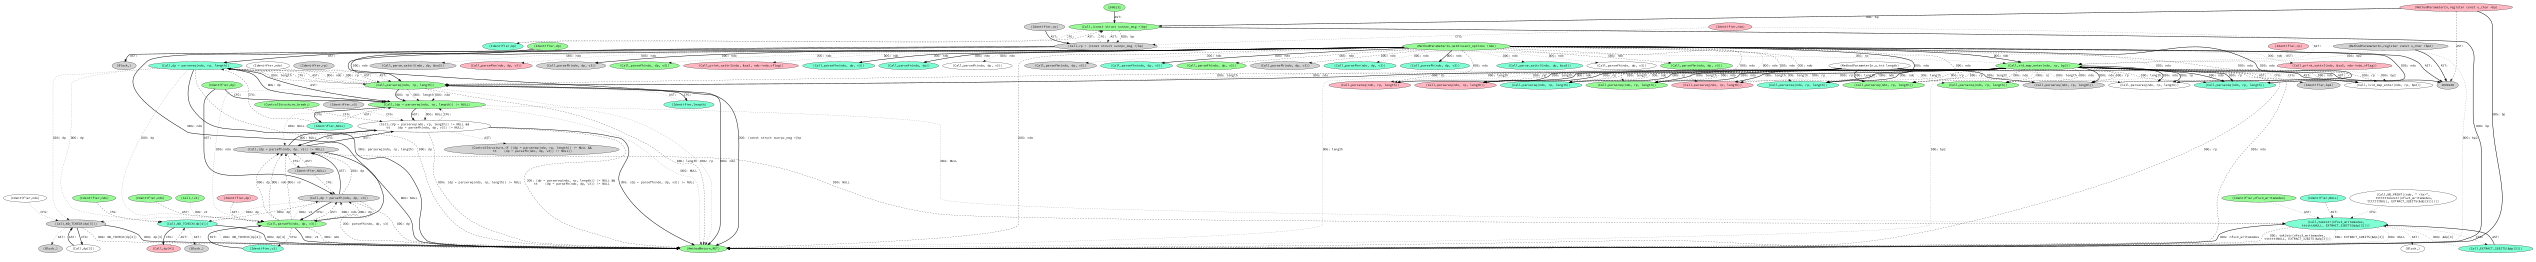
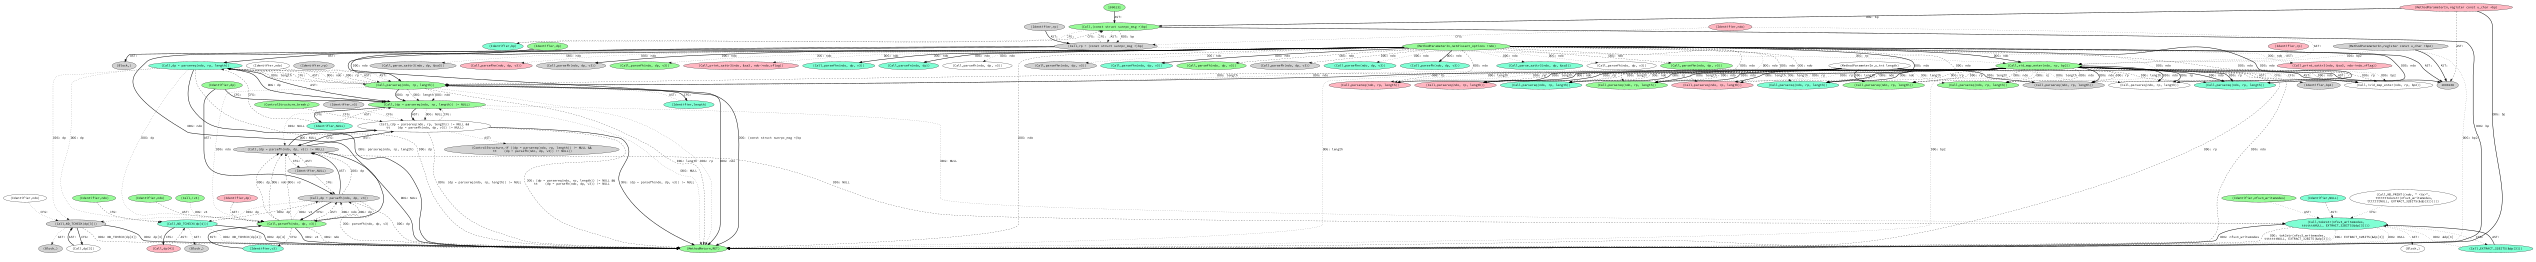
edge "(Identifier,bp)" -> "(Call,(const struct sunrpc_msg *)bp)": label "AST: " -> "CFG: "
